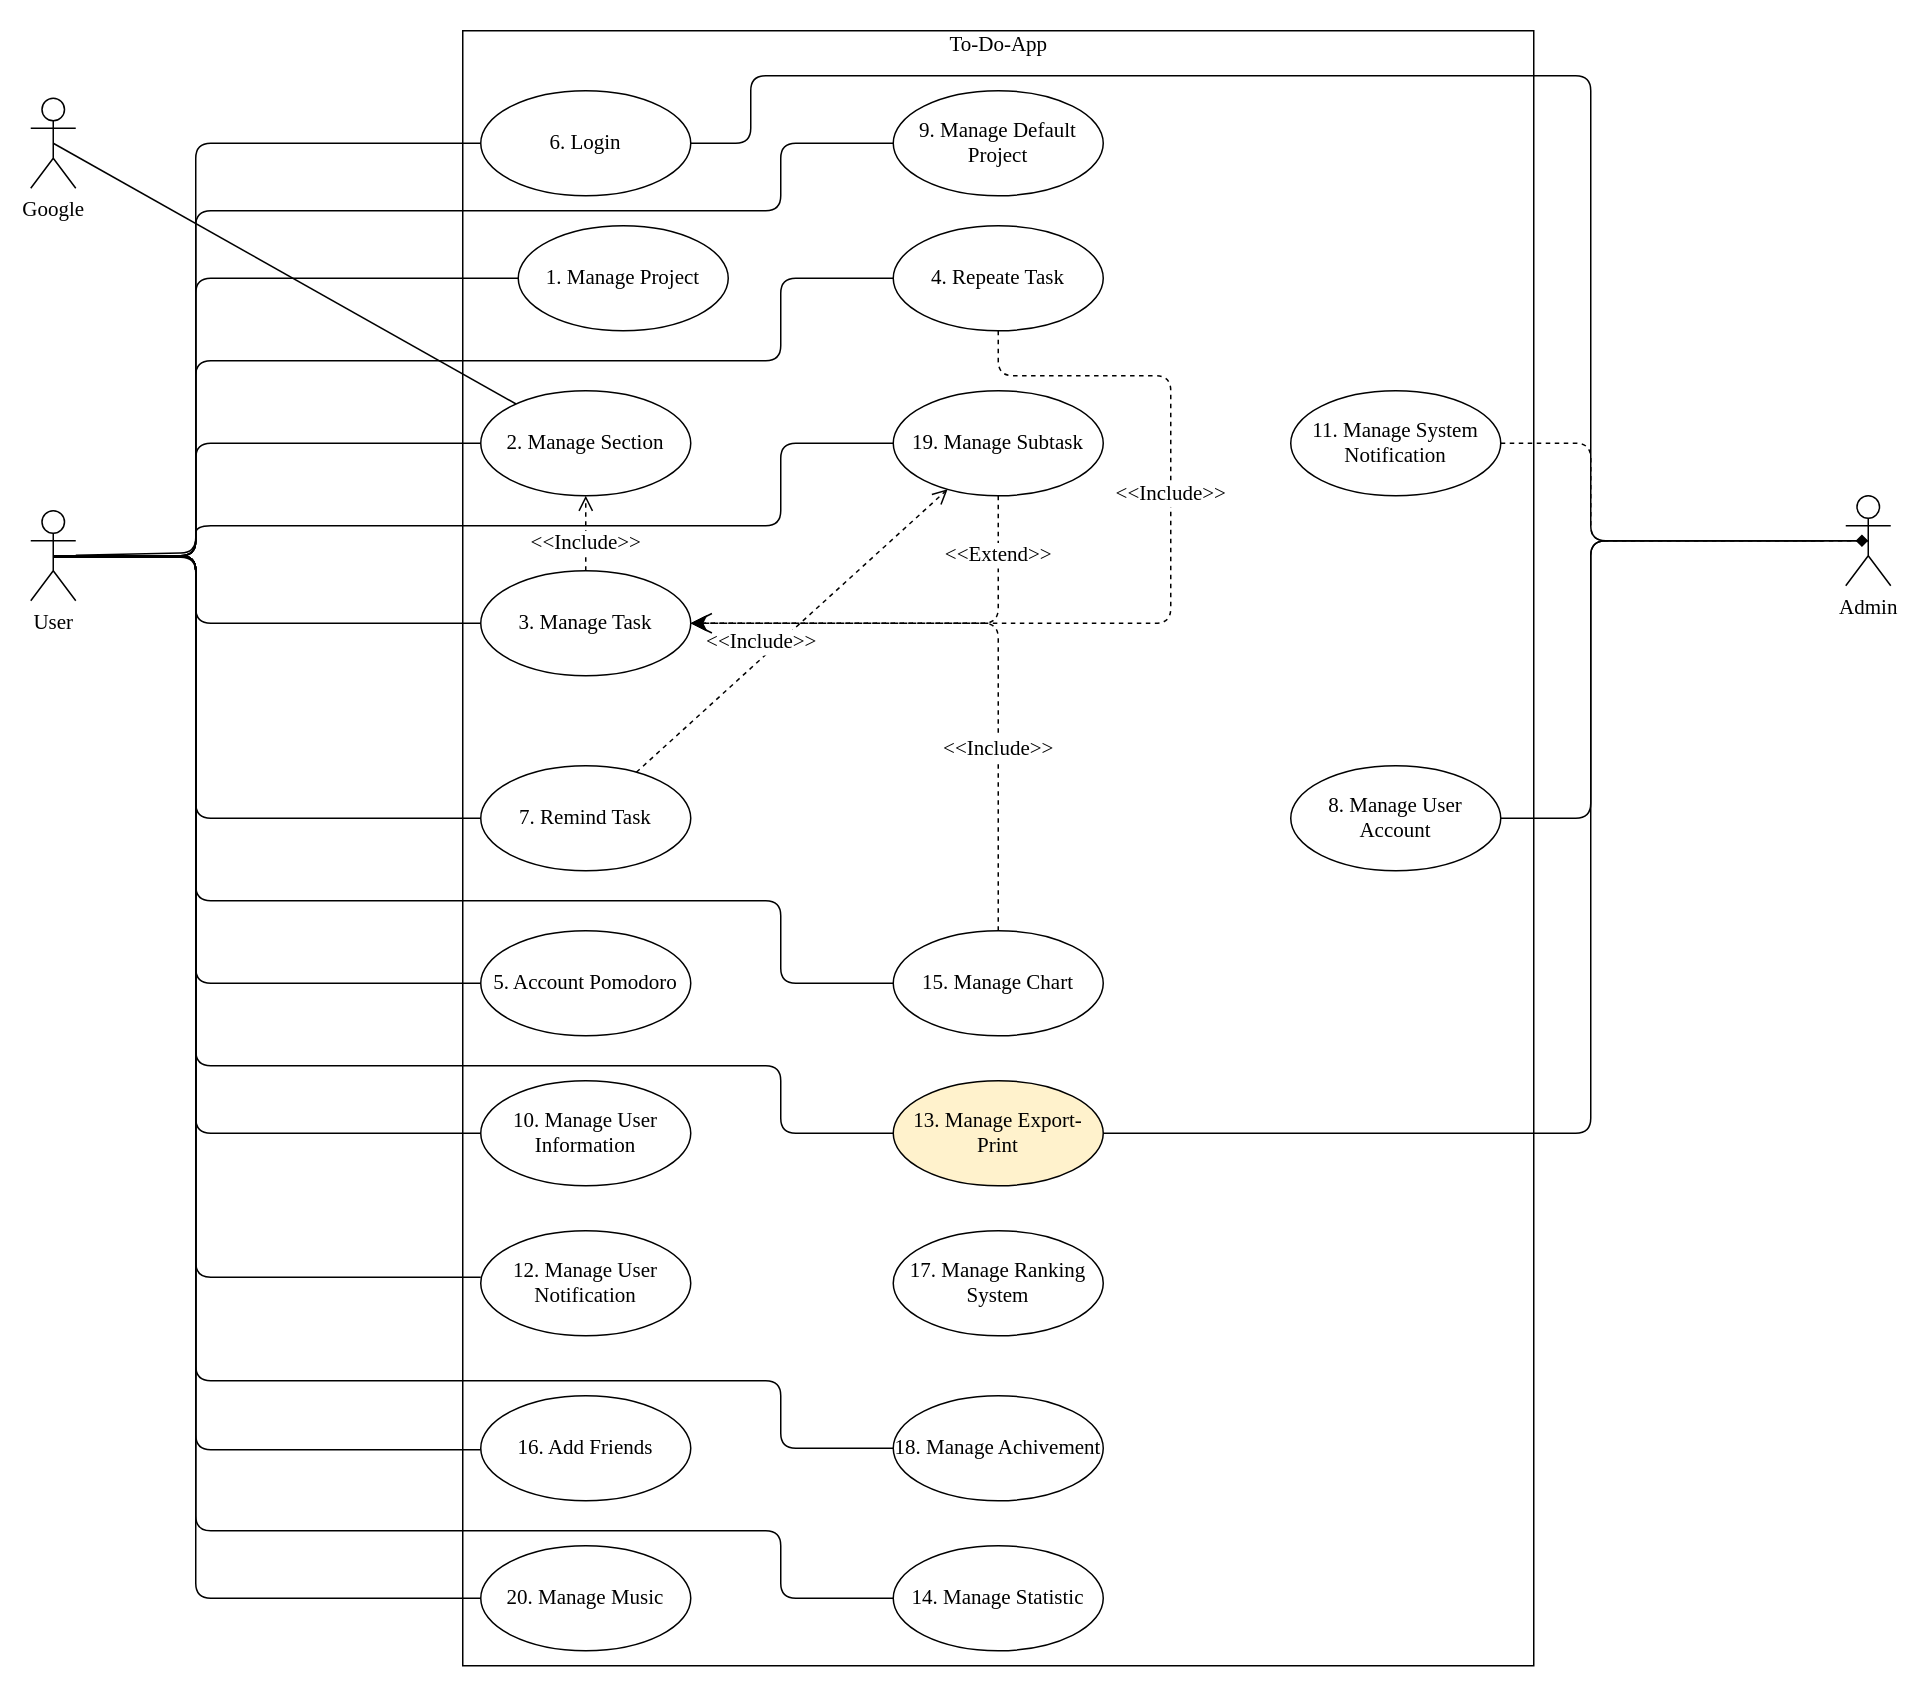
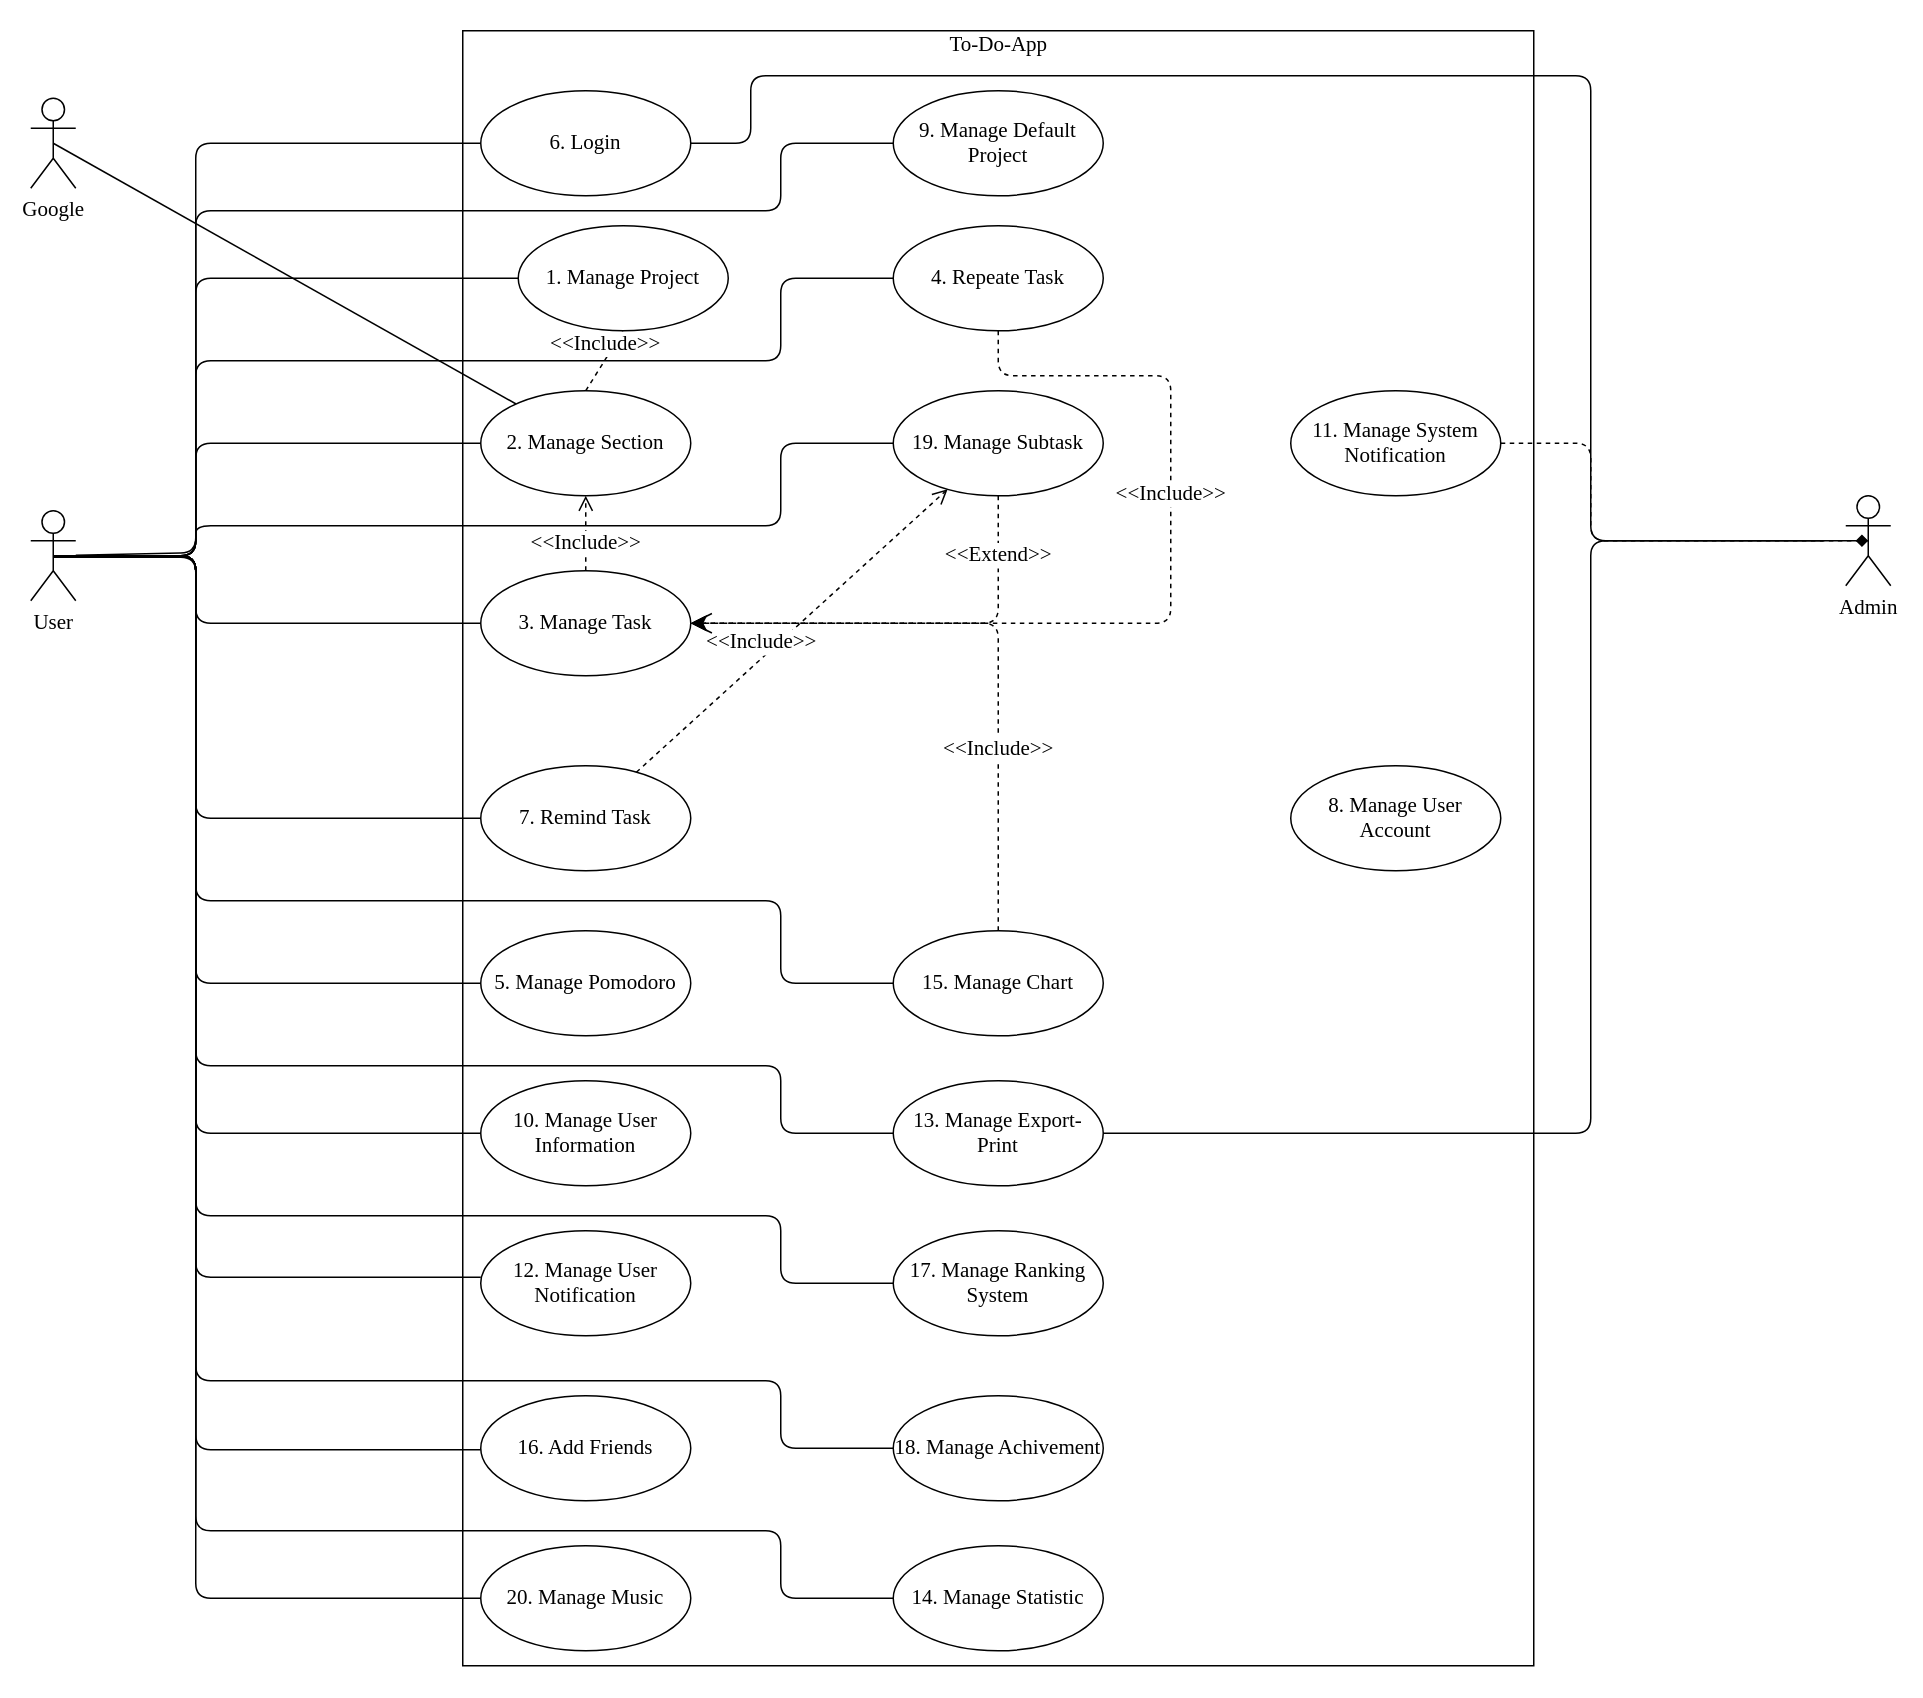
edge "2. Manage Section" -> "1. Manage Project": added, label "<<Include>>"
edge "Admin" -- "8. Manage User Account": removed
node "5. Account Pomodoro": label "5. Account Pomodoro" -> "5. Manage Pomodoro"
node "13. Manage Export-Print": fillcolor #fff2cc -> #ffffff
edge "User" -- "17. Manage Ranking System": added
